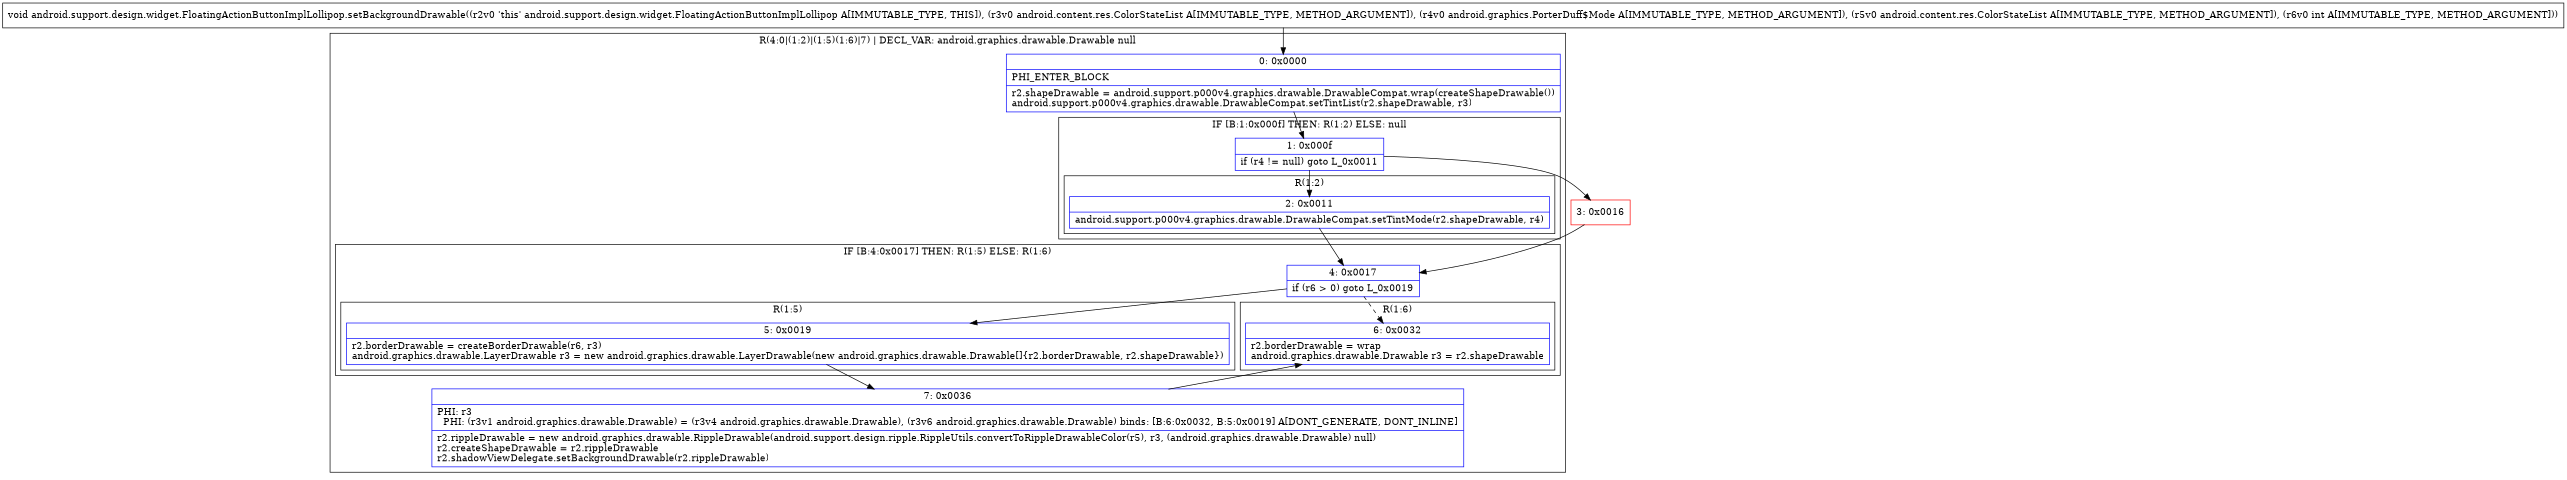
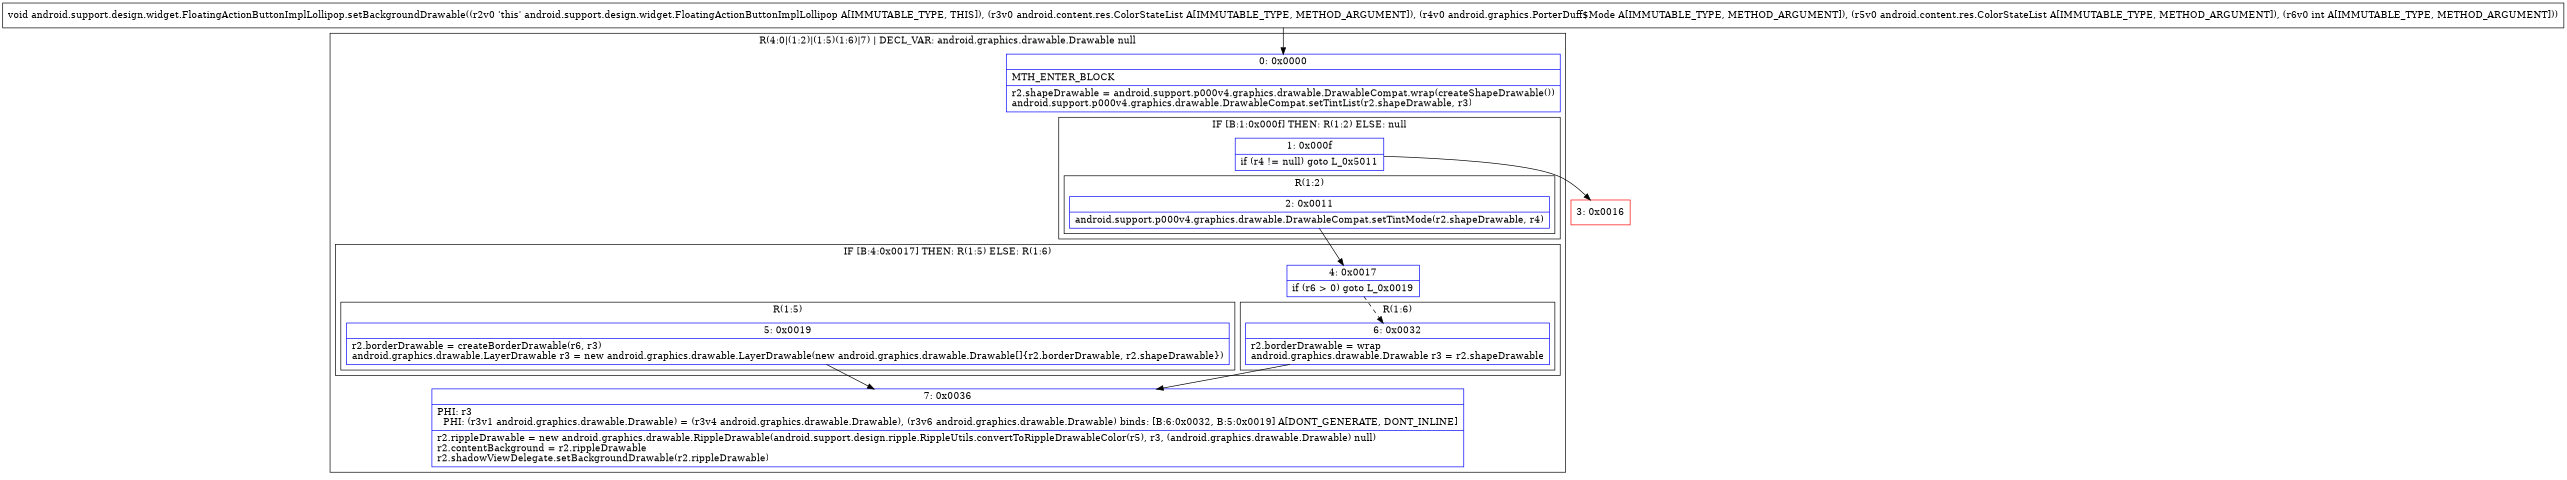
node "0: 0x0000": text "PHI_ENTER_BLOCK" -> "MTH_ENTER_BLOCK"
edge "0: 0x0000" -> "1: 0x000f": removed
node "1: 0x000f": text "if (r4 != null) goto L_0x0011" -> "if (r4 != null) goto L_0x5011"
edge "1: 0x000f" -> "2: 0x0011": removed
edge "3: 0x0016" -> "4: 0x0017": removed
edge "4: 0x0017" -> "5: 0x0019": removed
edge "7: 0x0036" -> "6: 0x0032": reversed
node "7: 0x0036": text "r2.createShapeDrawable = r2.rippleDrawable" -> "r2.contentBackground = r2.rippleDrawable"
